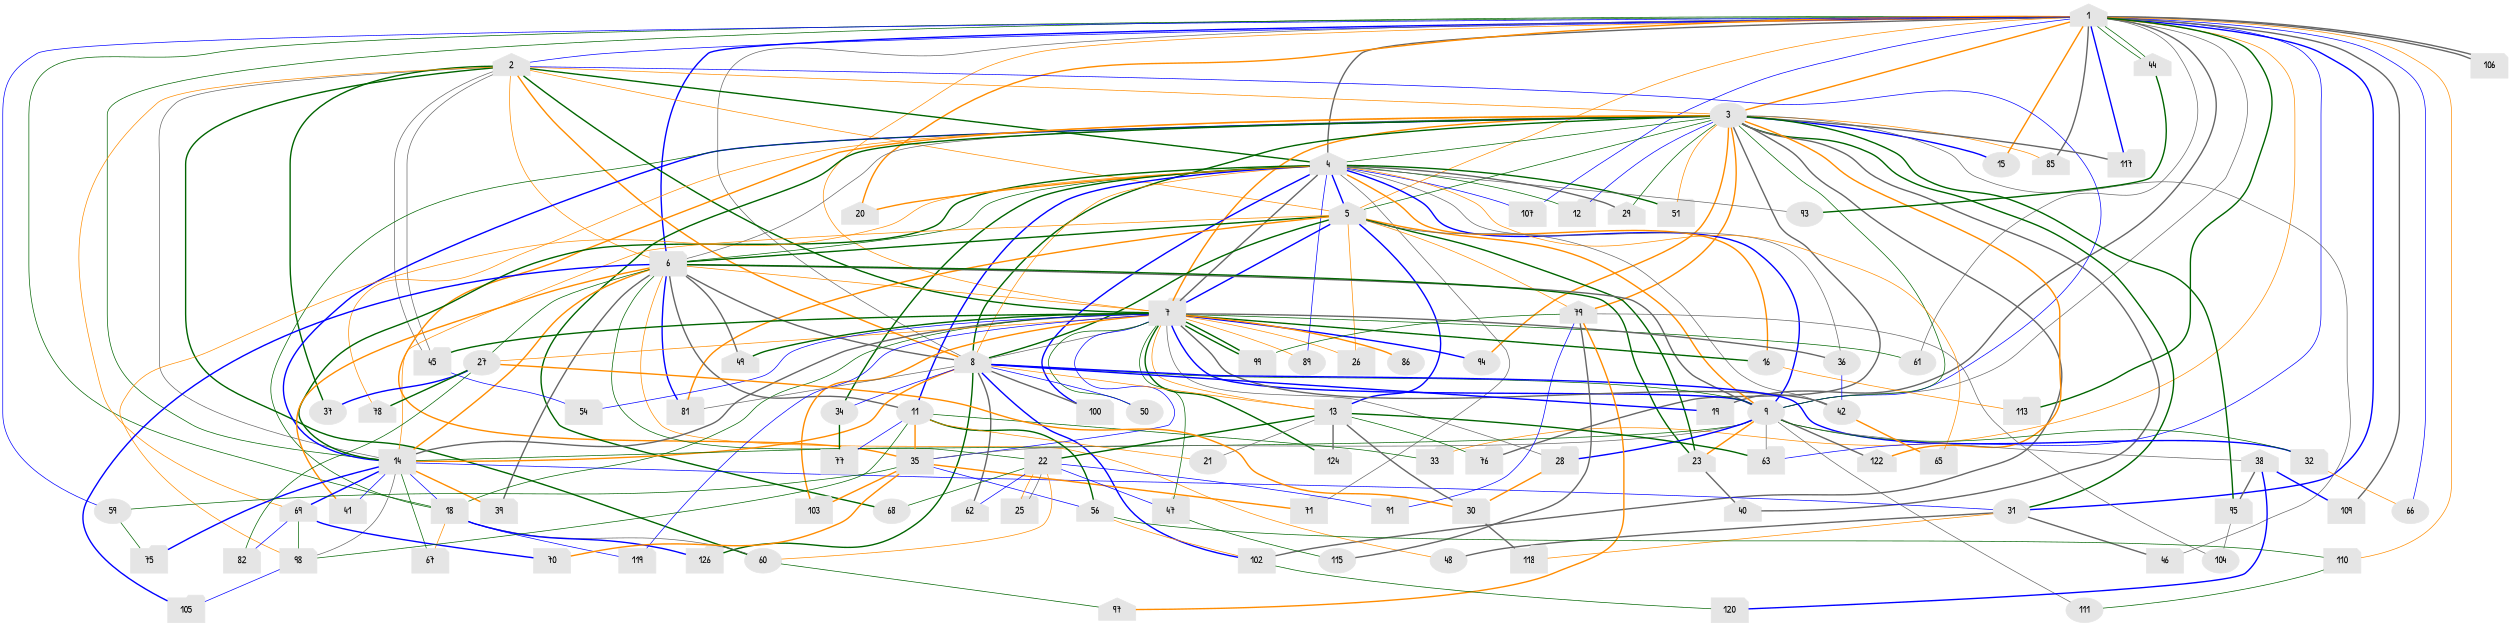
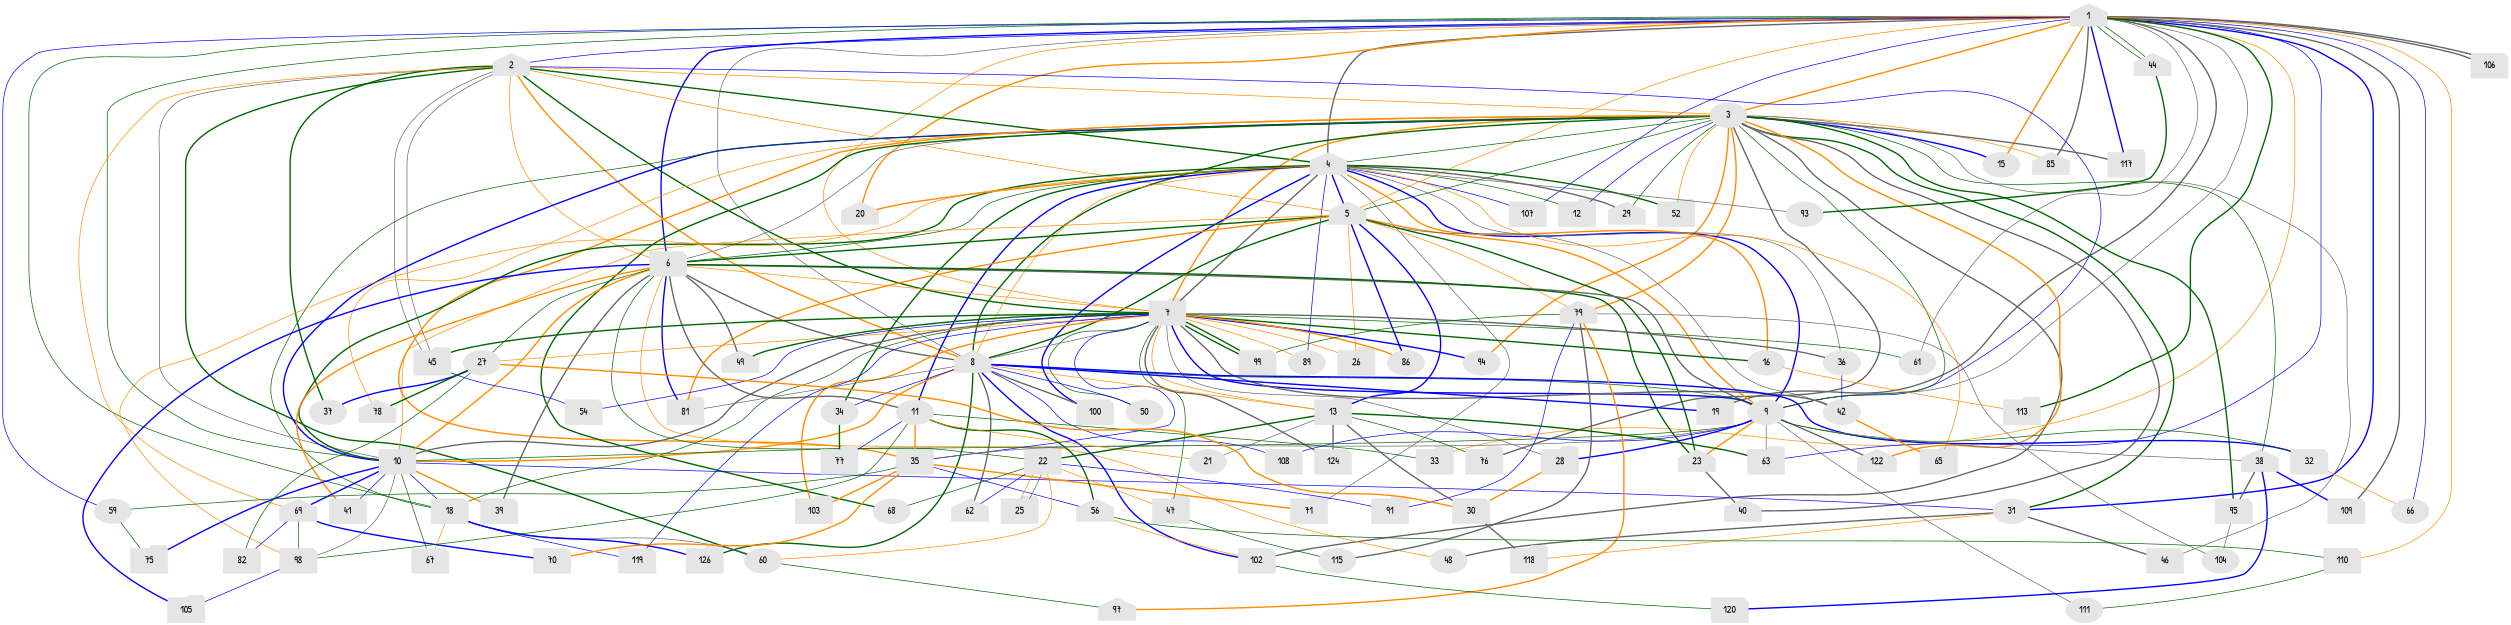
edge "3" -- "38": added
node "51": label "51" -> "52"
edge "5" -- "7": now "5" -- "86"
edge "7" -- "124": color darkgreen -> gray40
node "14": label "14" -> "10"
node "108": added
edge "22" -- "47": color blue -> darkorange
